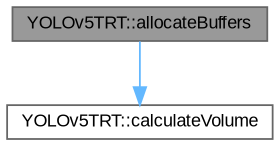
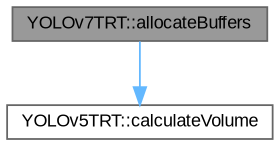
node "YOLOv5TRT::allocateBuffers": label "YOLOv5TRT::allocateBuffers" -> "YOLOv7TRT::allocateBuffers"
